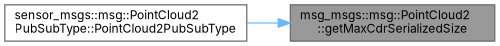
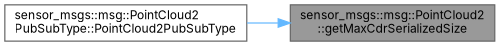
node "msg_msgs::msg::PointCloud2 ::getMaxCdrSerializedSize": label "msg_msgs::msg::PointCloud2 ::getMaxCdrSerializedSize" -> "sensor_msgs::msg::PointCloud2 ::getMaxCdrSerializedSize"
